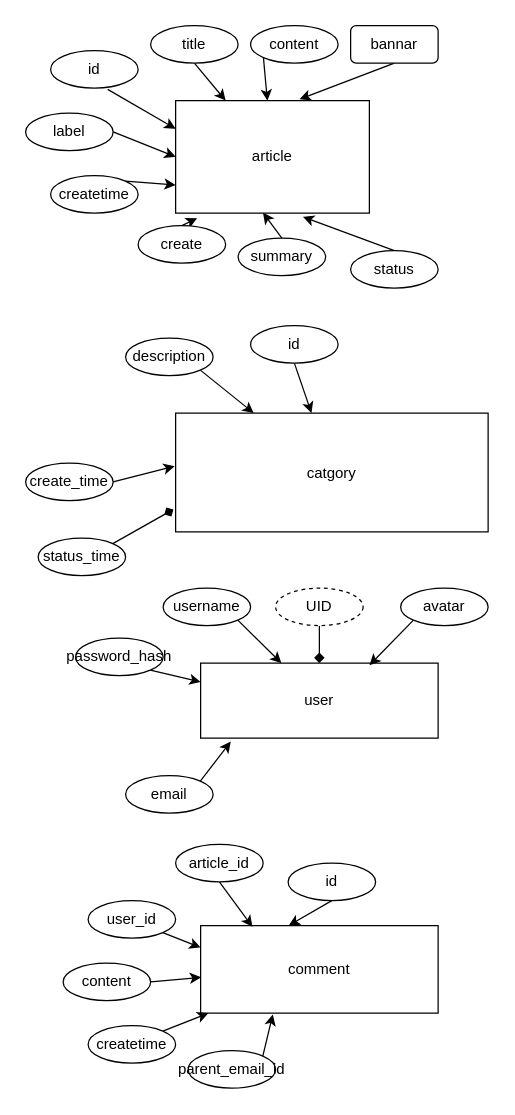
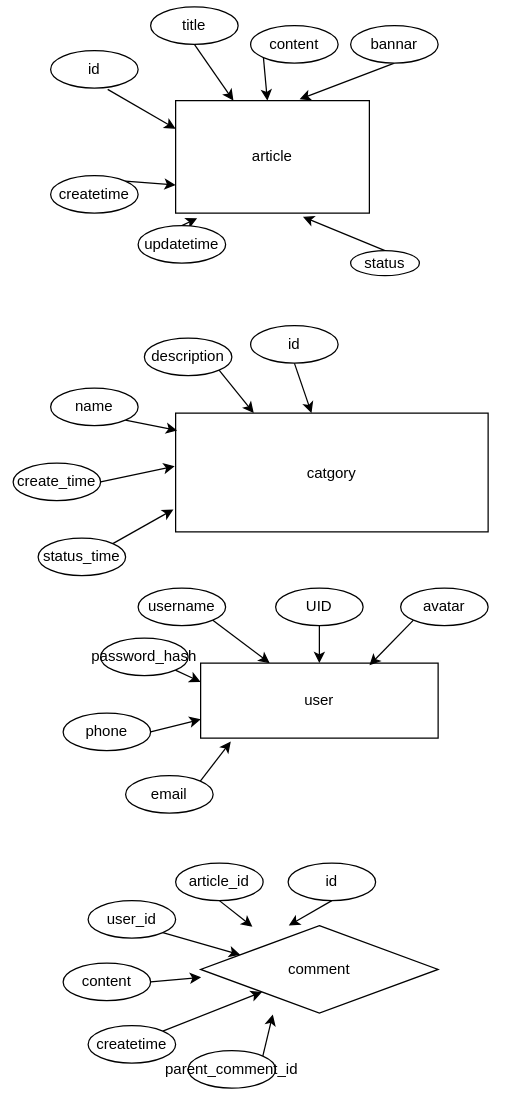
node "title": moved (194, 44) -> (194, 26)
node "bannar": shape rounded rectangle -> ellipse
node "label": removed
edge "label" -> "article": removed
edge "summary" -> "article": removed
node "create": label "create" -> "updatetime"
node "summary": removed
node "status": size 88x38 -> 69x25
node "description": moved (169, 357) -> (188, 357)
node "name": added
edge "name" -> "catgory": added
node "create_time": moved (69, 482) -> (57, 482)
edge "status_time" -> "catgory": arrowhead diamond -> classic
node "username": moved (207, 607) -> (182, 607)
node "UID": style dashed -> solid
edge "UID" -> "user": arrowhead diamond -> classic
node "password_hash": moved (119, 657) -> (144, 657)
edge "phone" -> "user": added
node "phone": added
node "article_id": moved (219, 863) -> (219, 882)
node "comment": shape rectangle -> diamond
node "parent_email_id": label "parent_email_id" -> "parent_comment_id"
